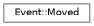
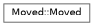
node "Event::Moved": label "Event::Moved" -> "Moved::Moved"
